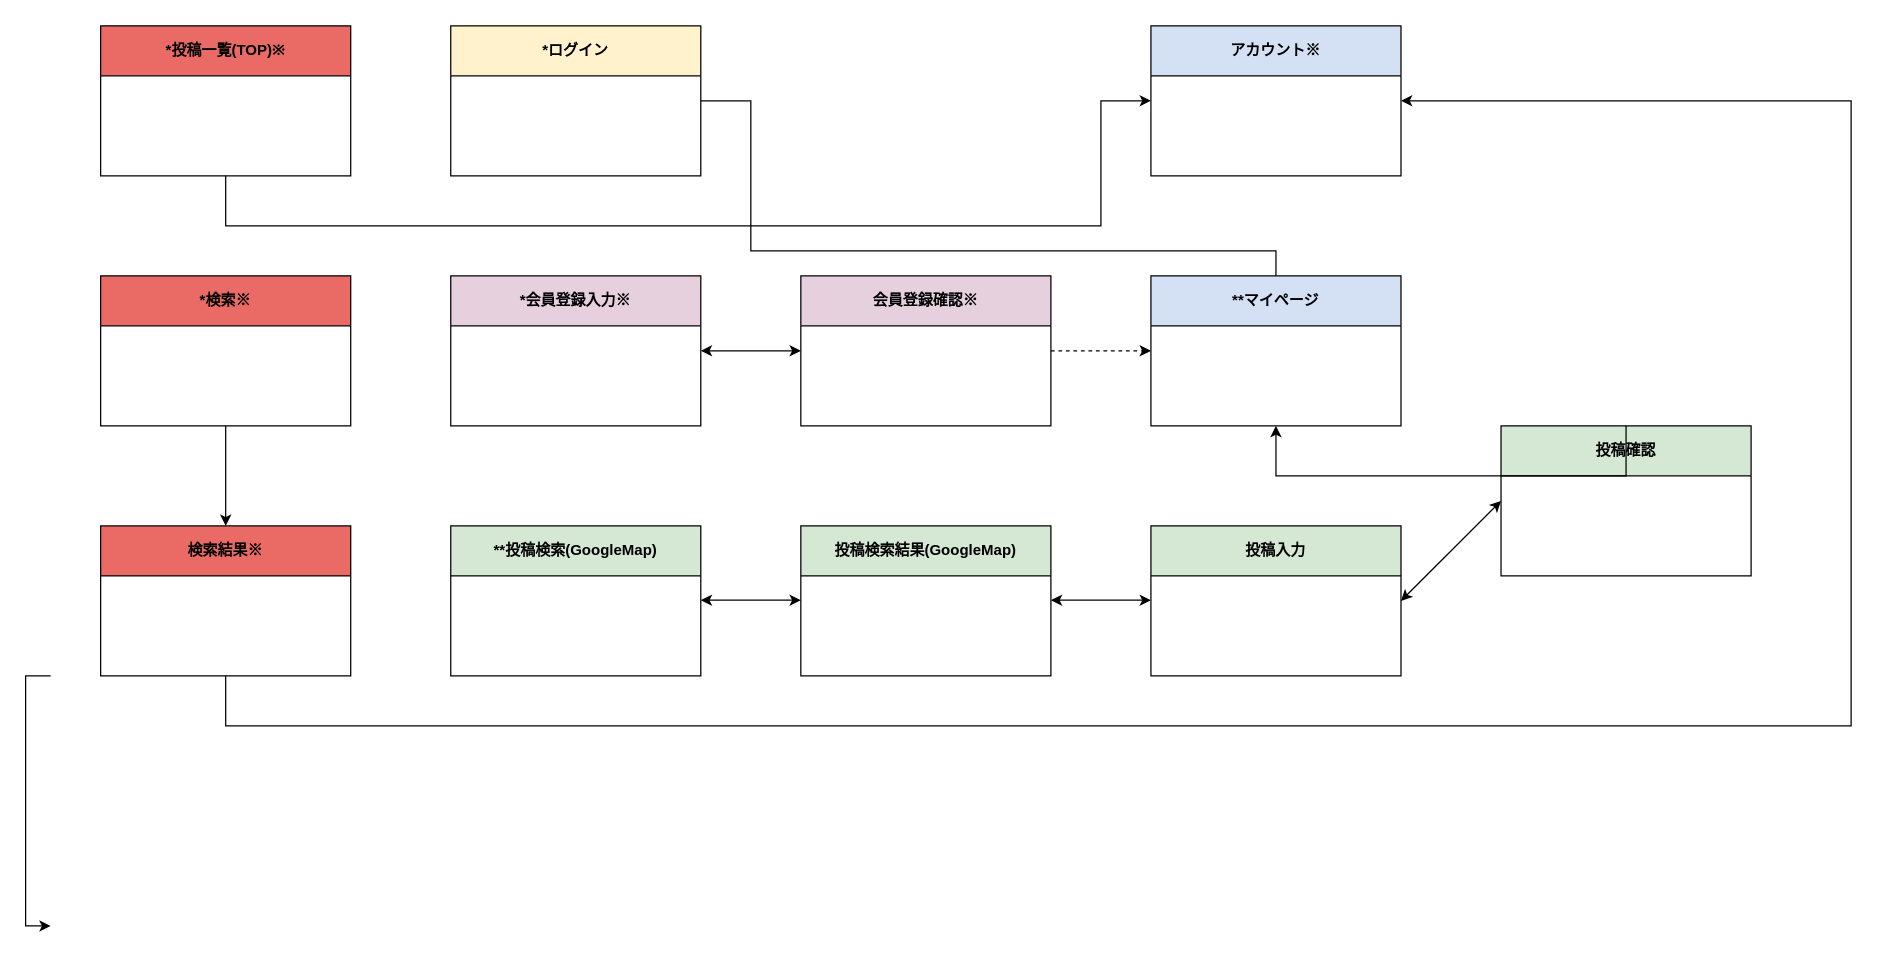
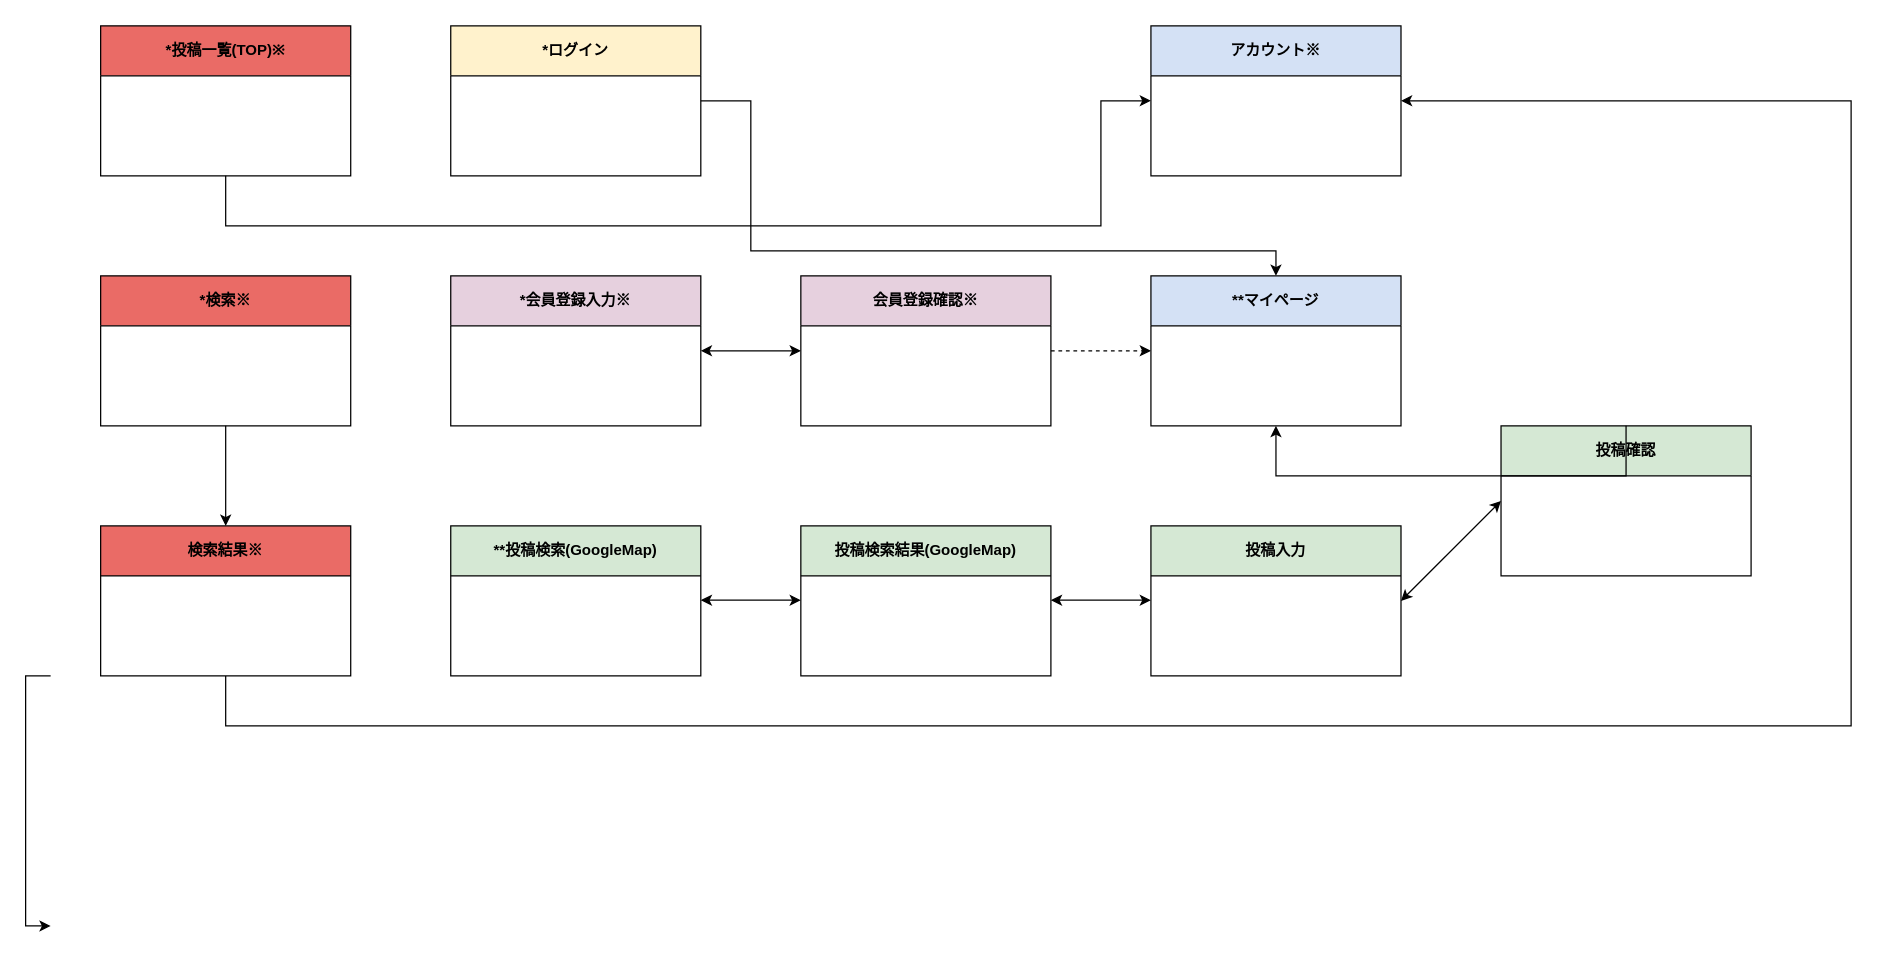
edge "*ログイン" -- "**マイページ": arrowhead none -> classic
